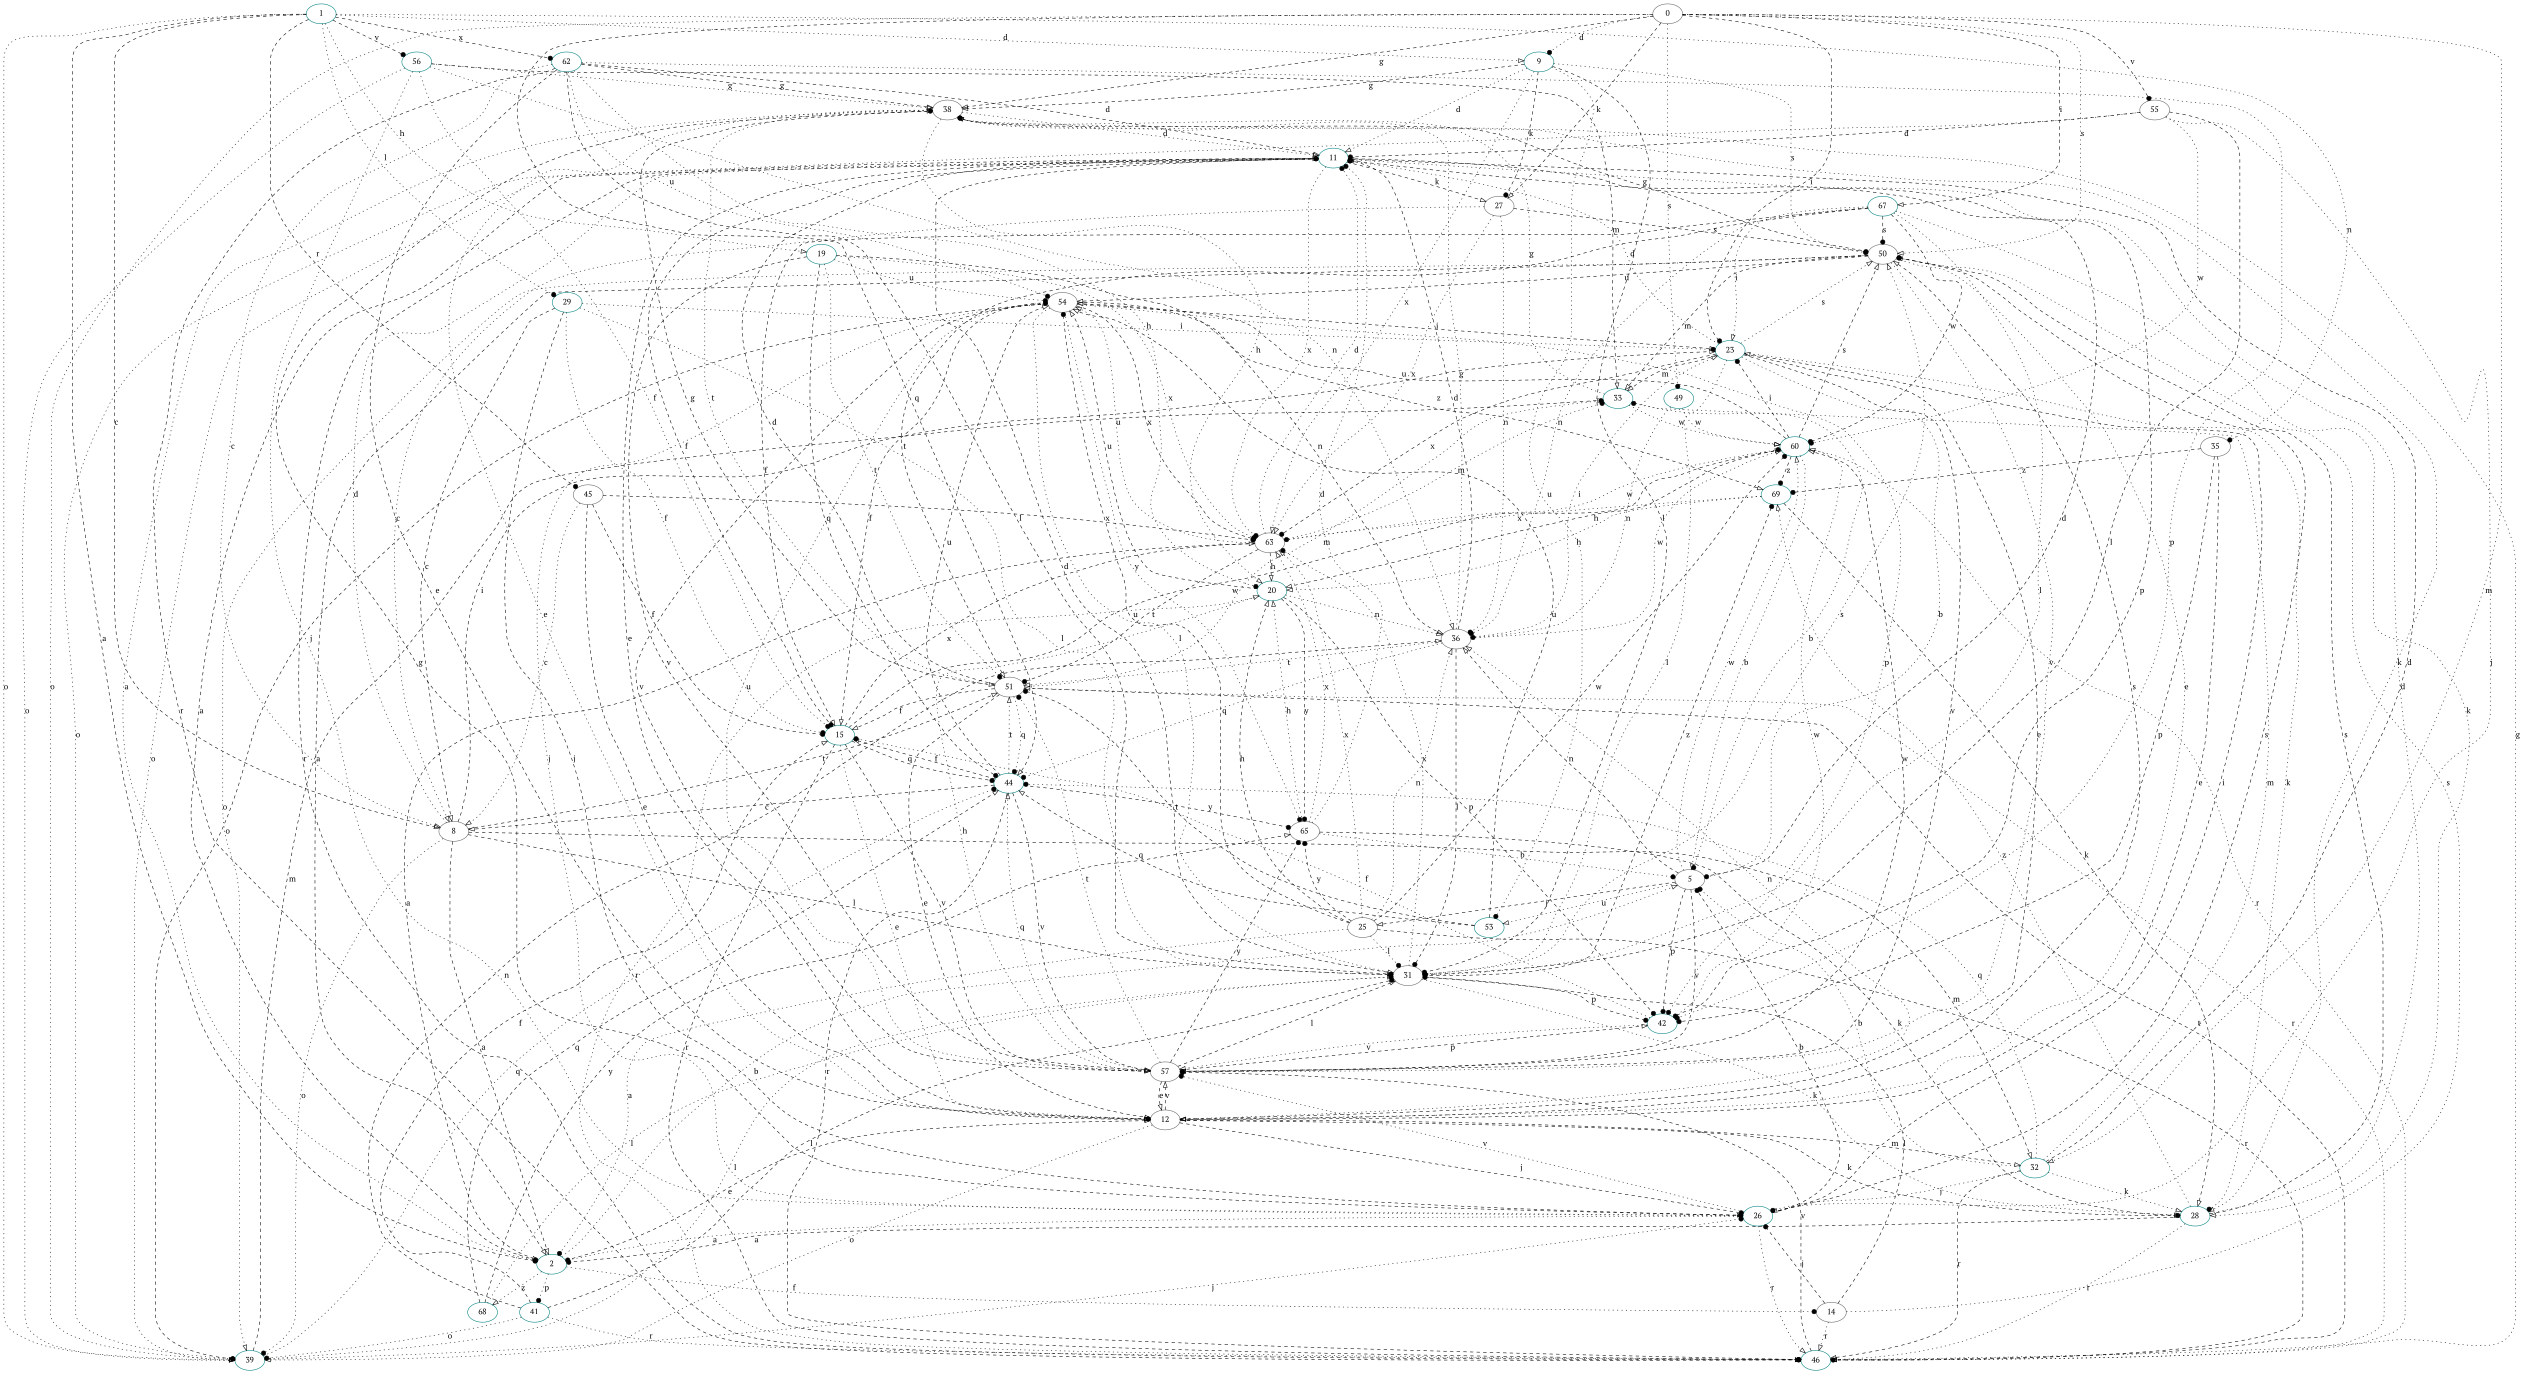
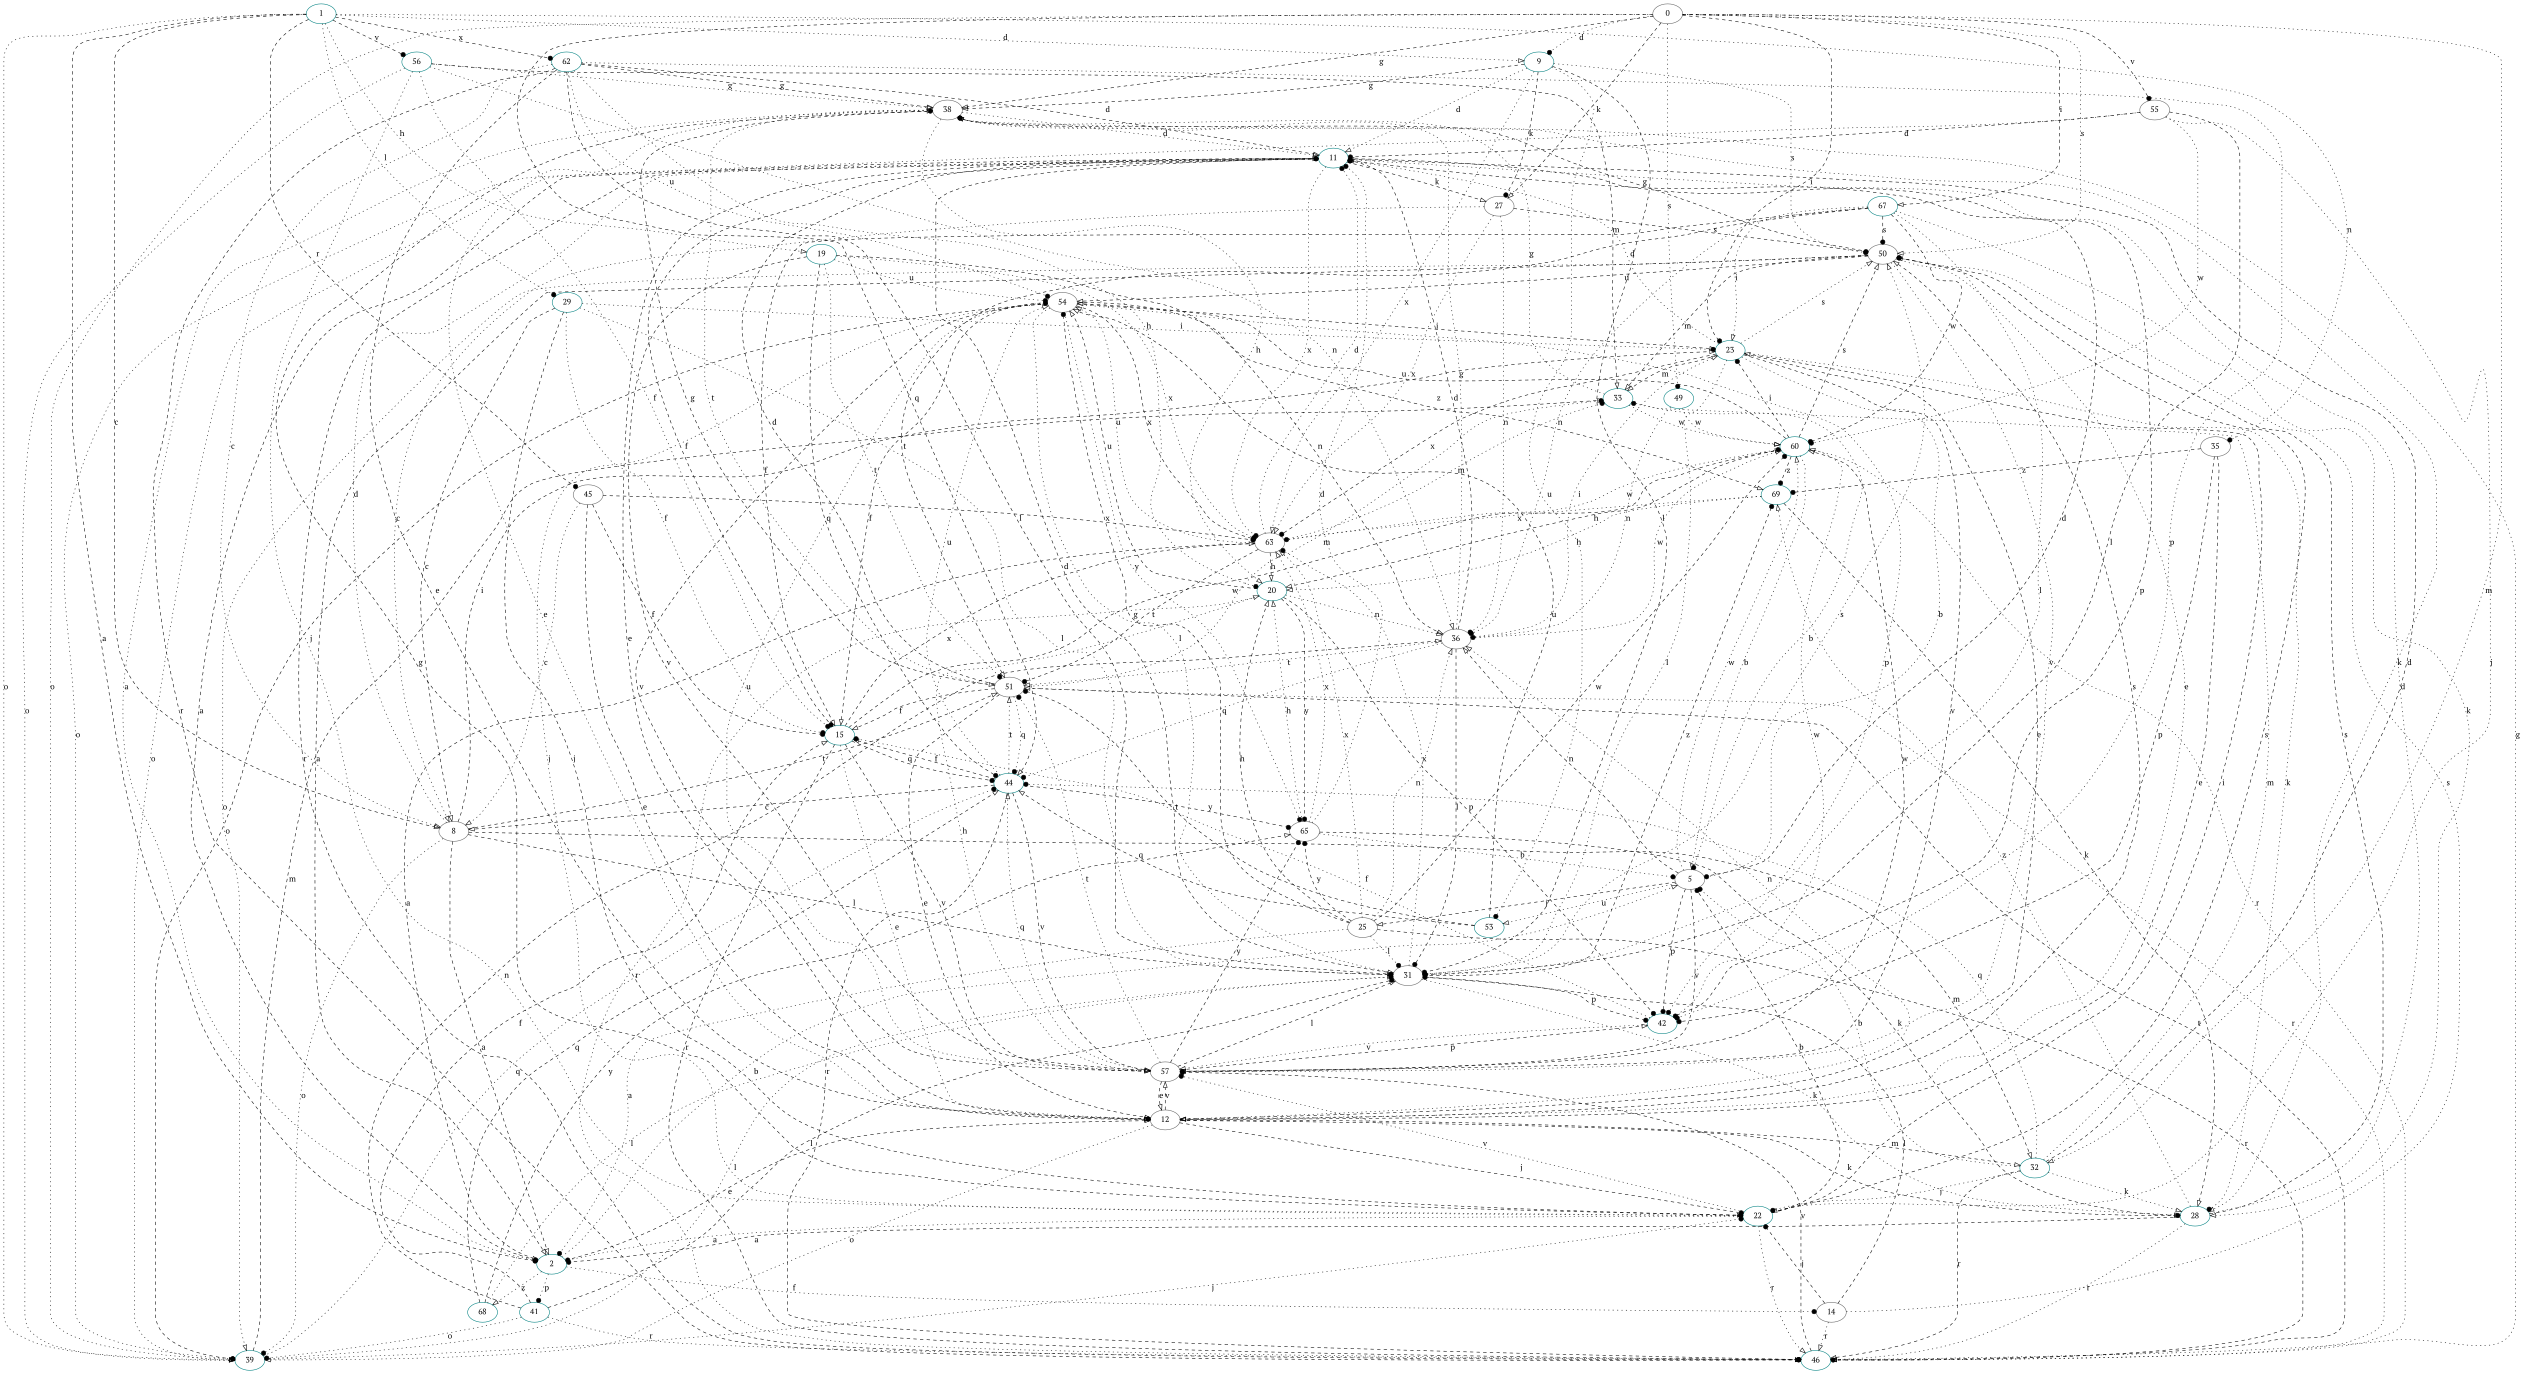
edge "44" -> "54": style dashed -> dotted
edge "25" -> "54": label "u" -> "g"
node "26": label "26" -> "22"
